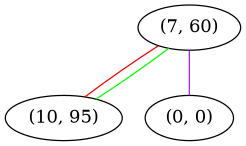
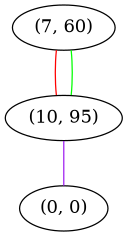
edge "(7, 60)" -- "(0, 0)": now "(10, 95)" -- "(0, 0)"
